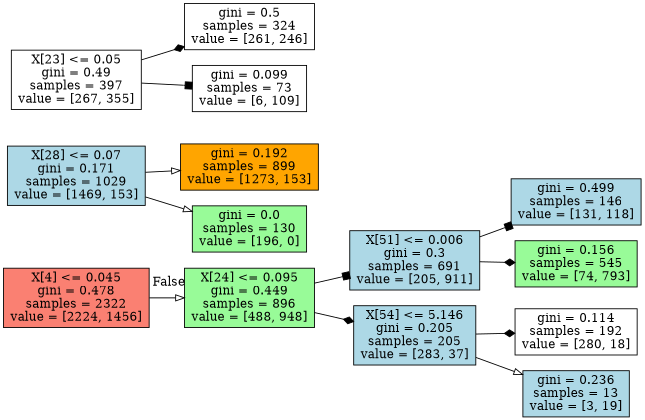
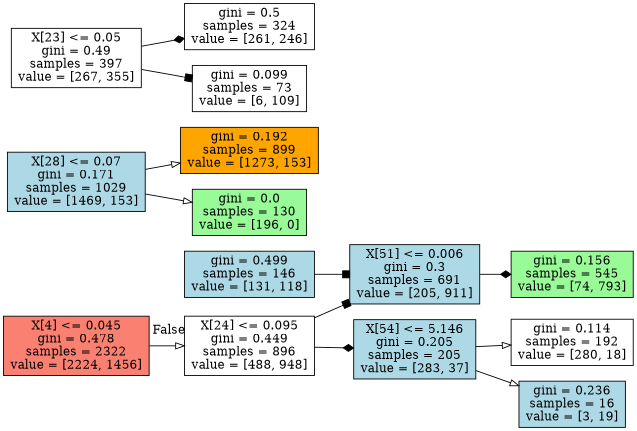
edge "X[51] <= 0.006 gini = 0.3 samples = 691 value = [205, 911]" -> "gini = 0.499 samples = 146 value = [131, 118]": reversed
node "X[24] <= 0.095 gini = 0.449 samples = 896 value = [488, 948]": fillcolor palegreen -> white
edge "X[54] <= 5.146 gini = 0.205 samples = 205 value = [283, 37]" -> "gini = 0.114 samples = 192 value = [280, 18]": arrowhead diamond -> onormal
node "gini = 0.236 samples = 13 value = [3, 19]": label "gini = 0.236 samples = 13 value = [3, 19]" -> "gini = 0.236 samples = 16 value = [3, 19]"
